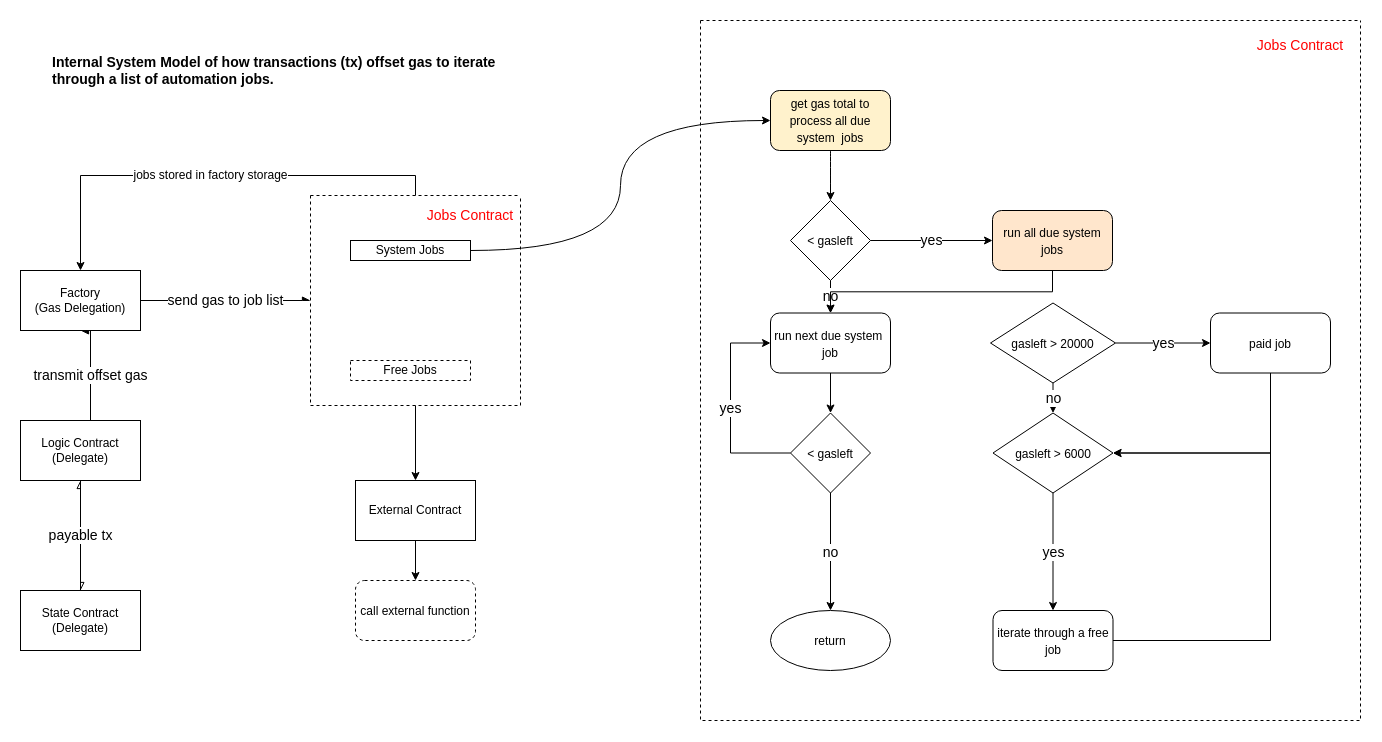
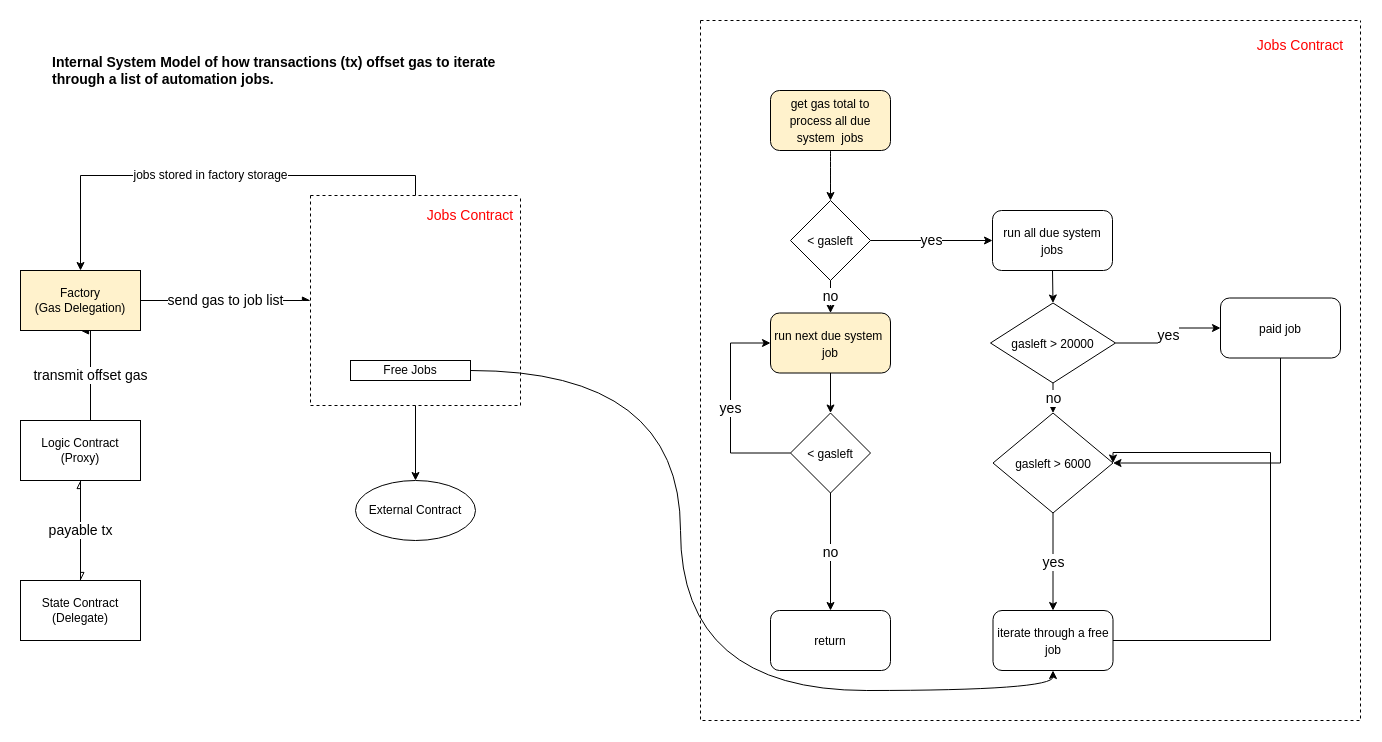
edge "System Jobs" -> "get gas total to process all due system jobs": removed
node "run all due system jobs": fillcolor #ffe6cc -> #ffffff
node "System Jobs": removed
edge "run all due system jobs" -> "run next due system job": now "run all due system jobs" -> "gasleft > 20000"
node "Factory (Gas Delegation)": fillcolor #ffffff -> #fff2cc
node "run next due system job": fillcolor #ffffff -> #fff2cc
node "paid job": moved (1271, 343) -> (1281, 328)
node "Free Jobs": style dashed -> solid
node "Logic Contract (Delegate)": label "Logic Contract (Delegate)" -> "Logic Contract (Proxy)"
node "gasleft > 6000": size 120x80 -> 120x100
node "External Contract": shape rectangle -> ellipse
edge "External Contract" -> "call external function": removed
node "call external function": removed
edge "Free Jobs" -> "iterate through a free job": added
node "State Contract (Delegate)": moved (81, 621) -> (81, 611)
node "return": shape ellipse -> rounded rectangle
